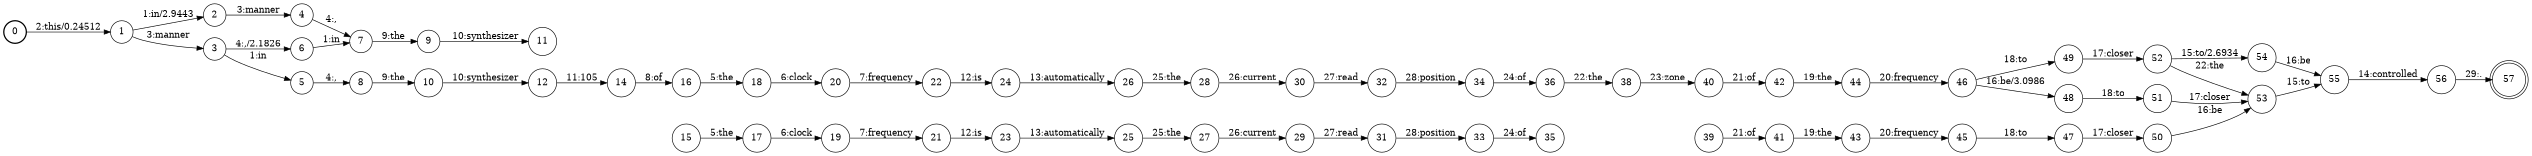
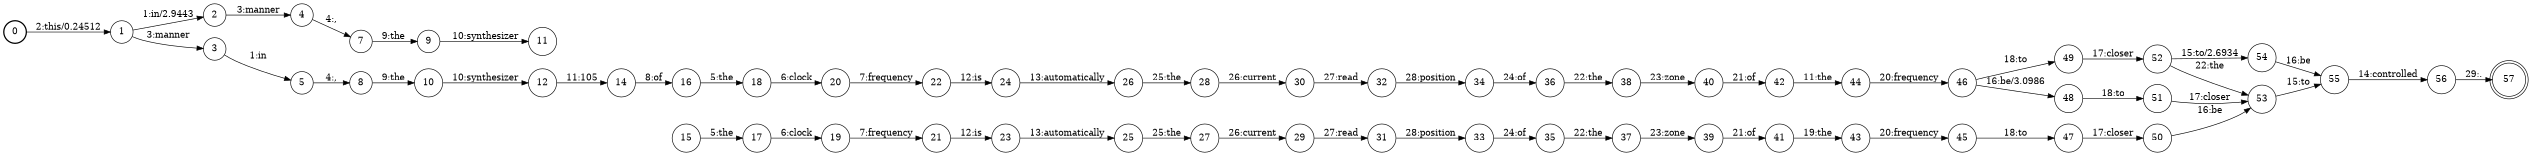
node "6": removed
edge "42" -> "44": label "19:the" -> "11:the"
node "37": added
